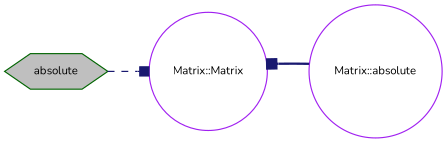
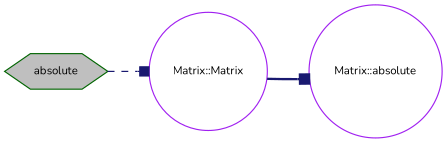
edge "Matrix::absolute" -> "Matrix::Matrix": reversed
